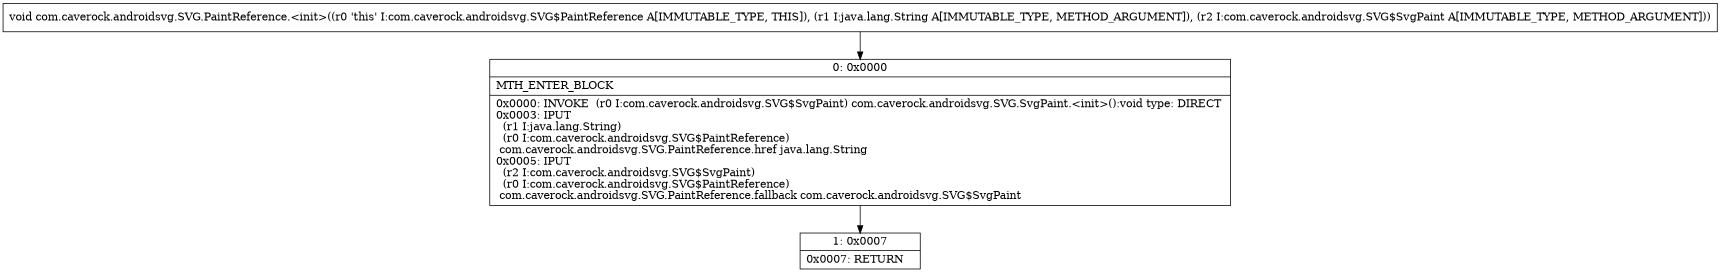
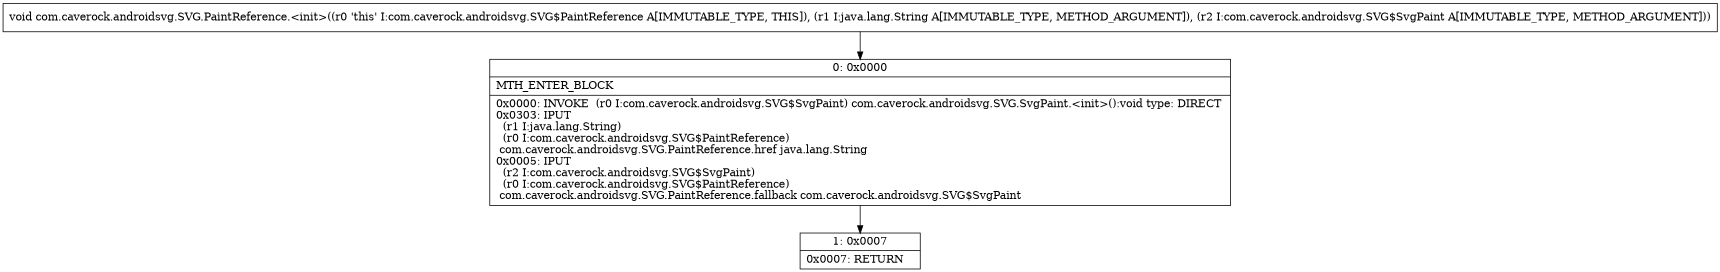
node "0: 0x0000": text "0x0003: IPUT" -> "0x0303: IPUT"
